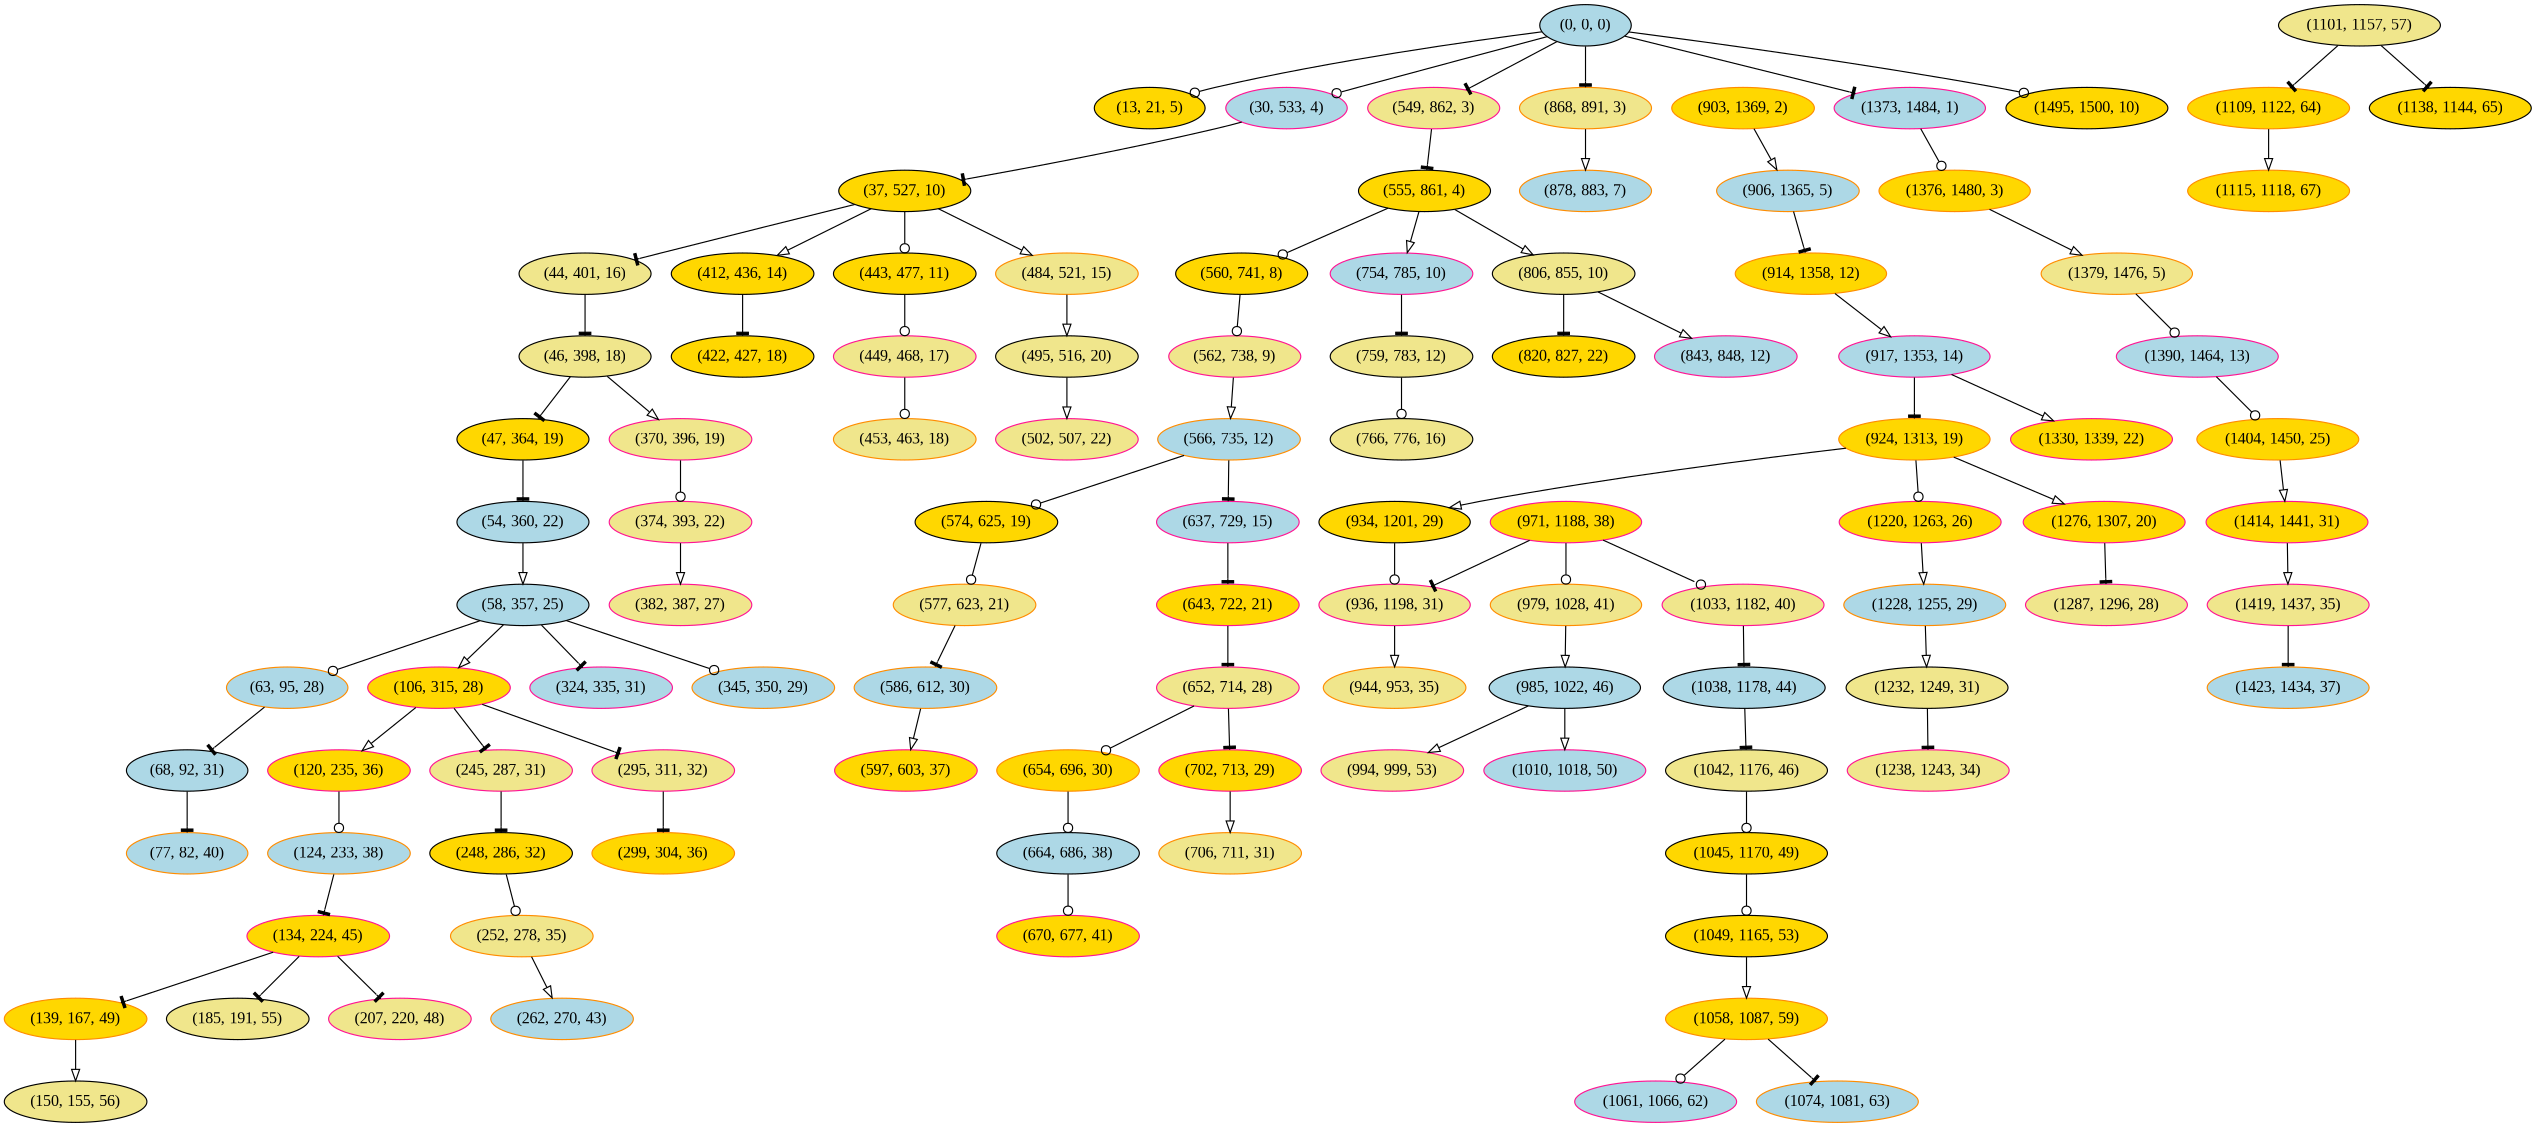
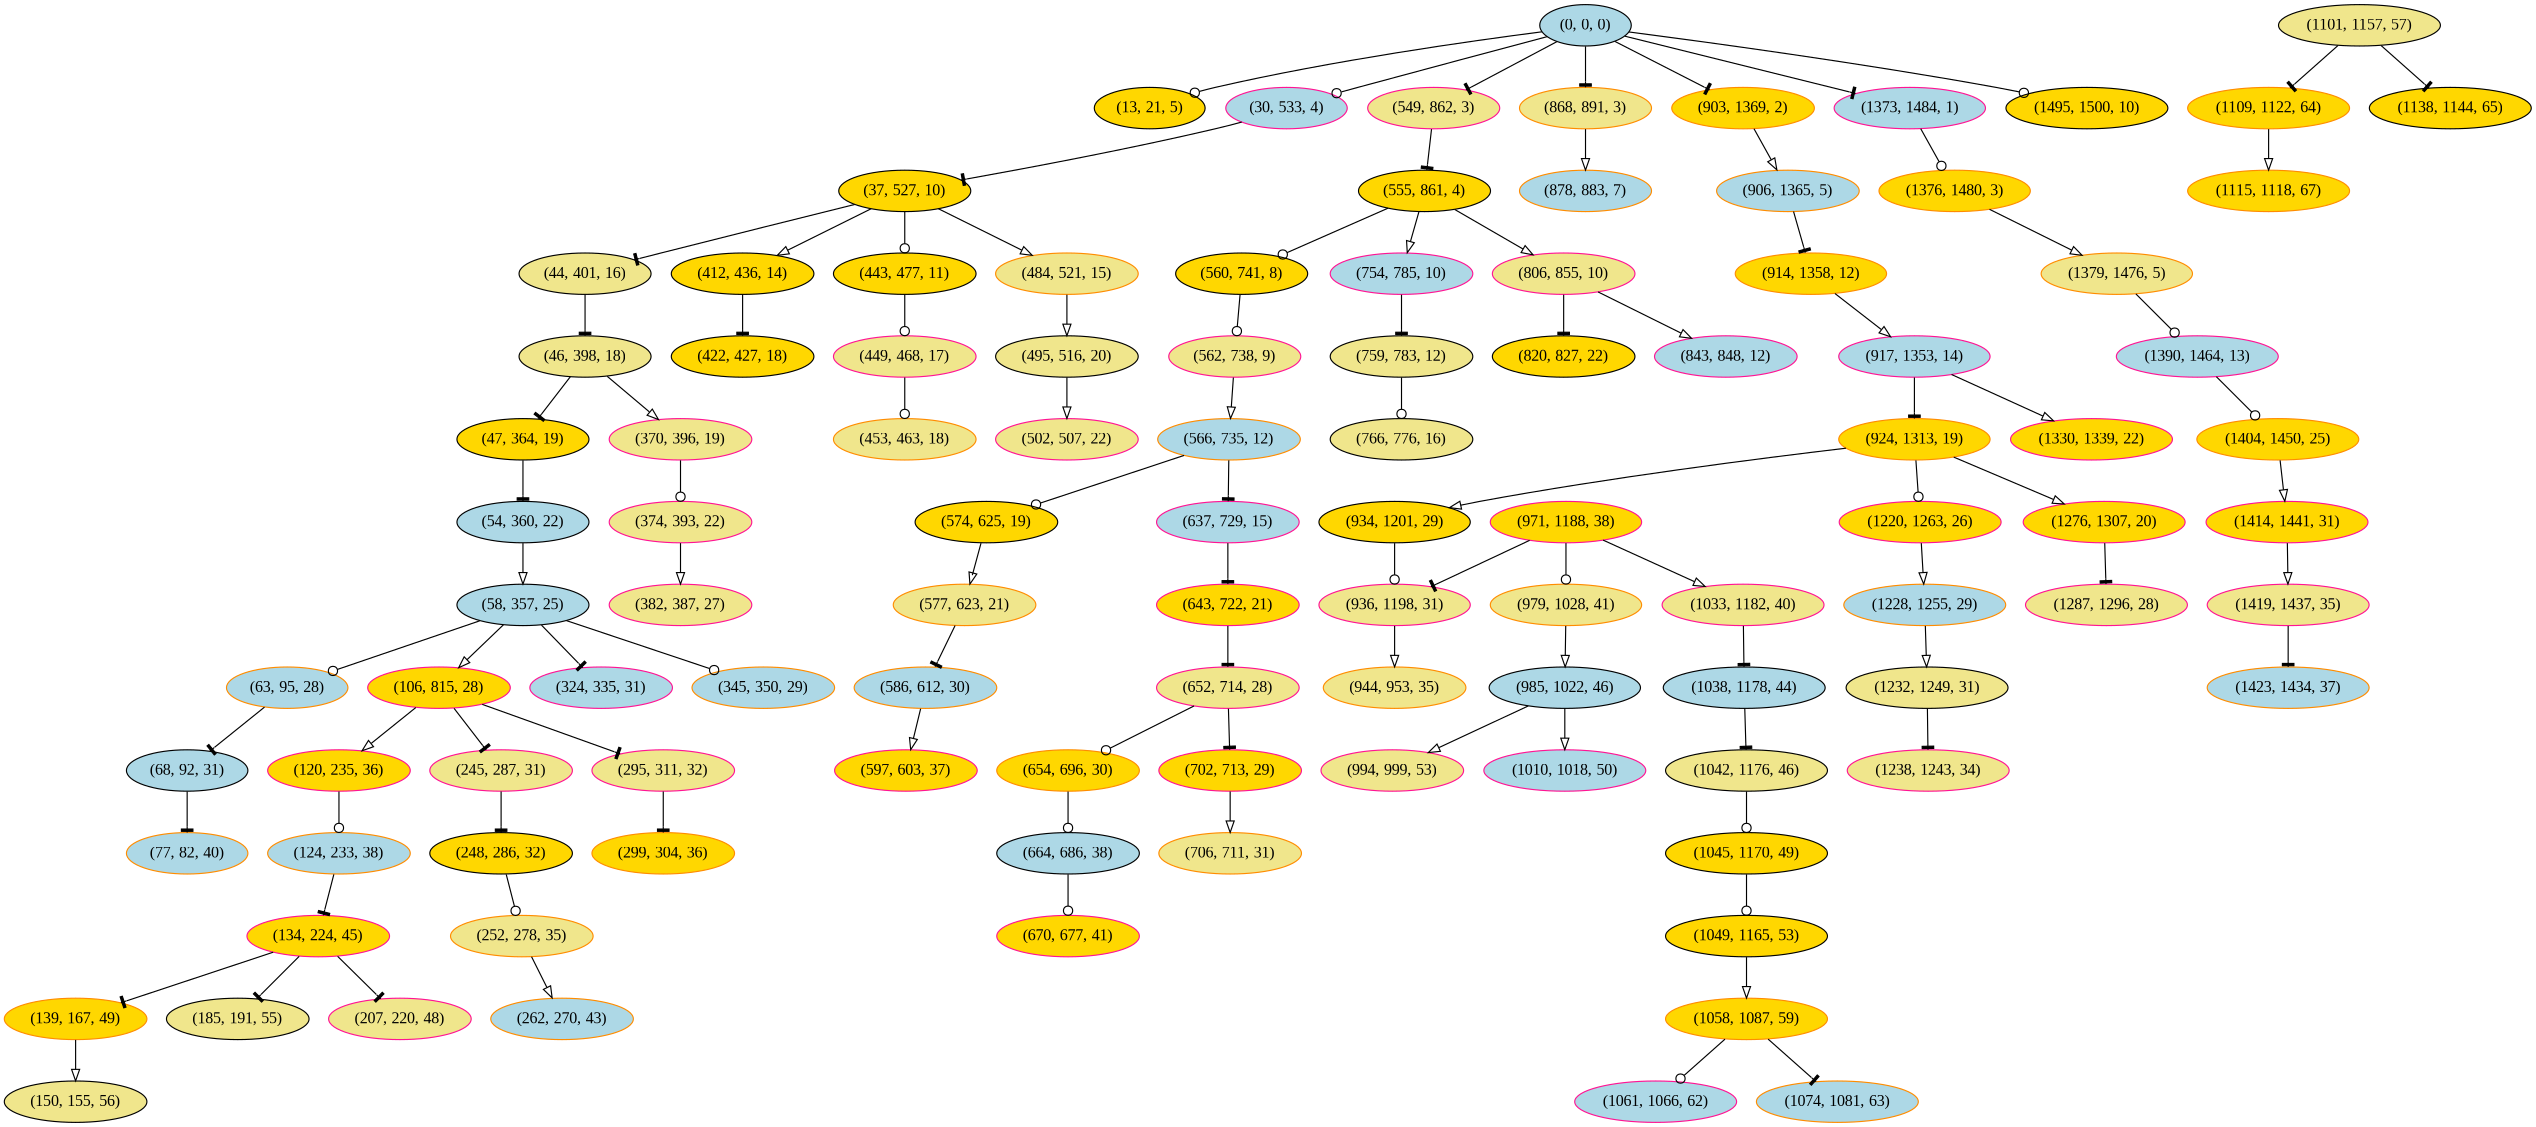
edge "(0, 0, 0)" -> "(903, 1369, 2)": added
node "(806, 855, 10)": color black -> deeppink
edge "(574, 625, 19)" -> "(577, 623, 21)": arrowhead odot -> onormal
edge "(971, 1188, 38)" -> "(1033, 1182, 40)": arrowhead odot -> onormal
node "(106, 315, 28)": label "(106, 315, 28)" -> "(106, 815, 28)"
